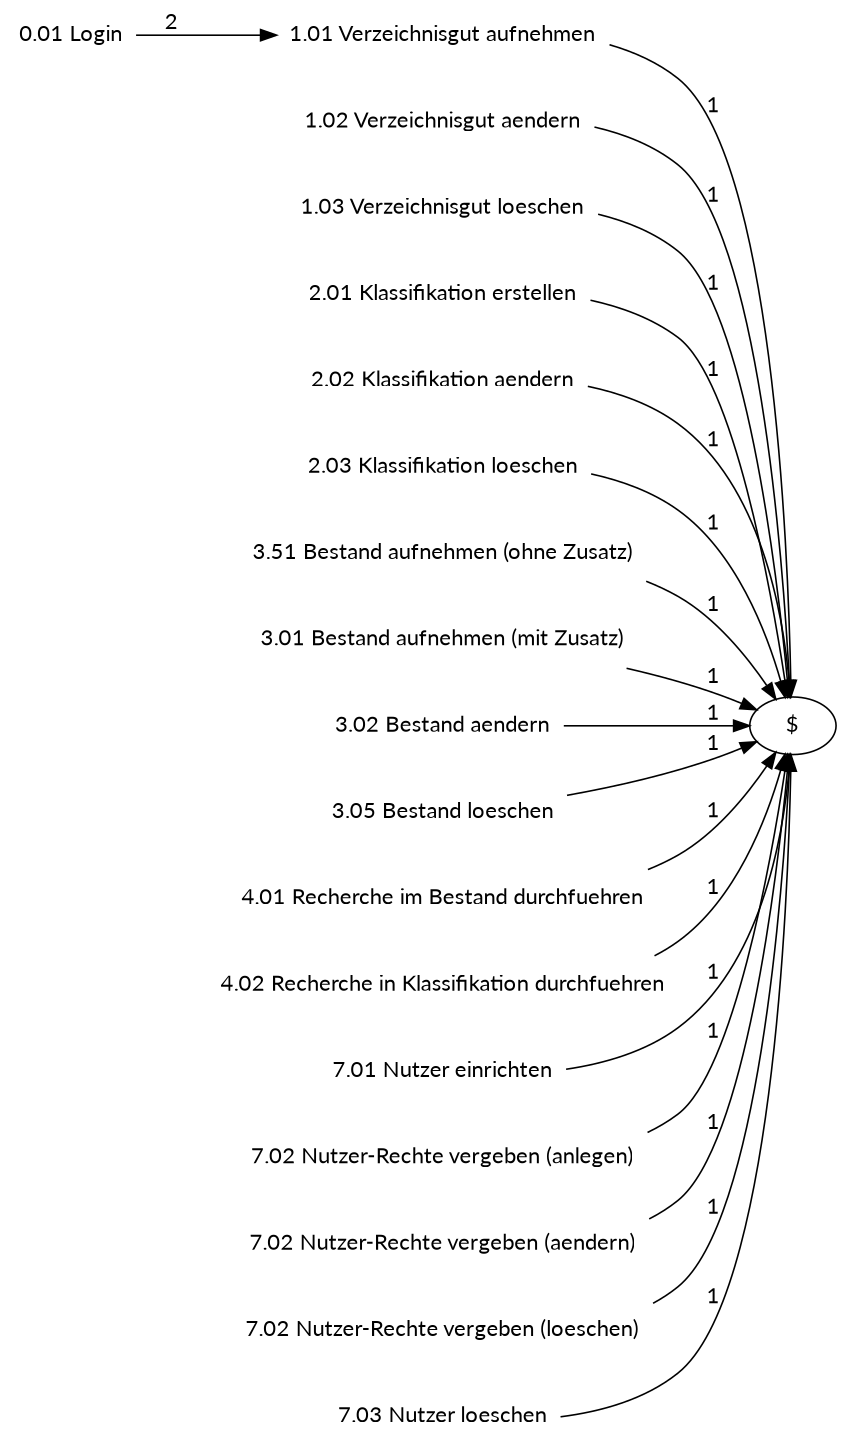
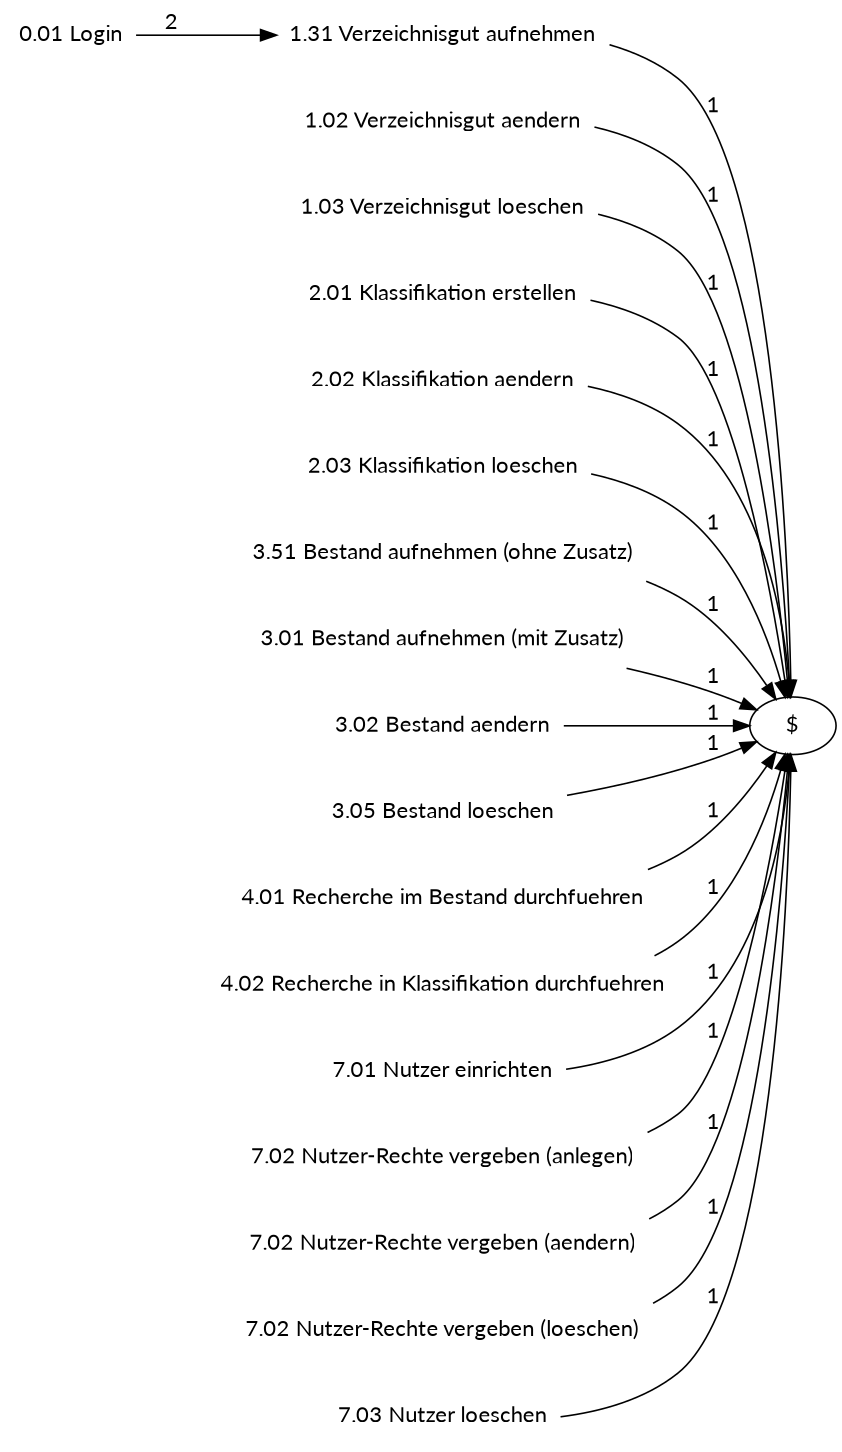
node "1.01 Verzeichnisgut aufnehmen": label "1.01 Verzeichnisgut aufnehmen" -> "1.31 Verzeichnisgut aufnehmen"
